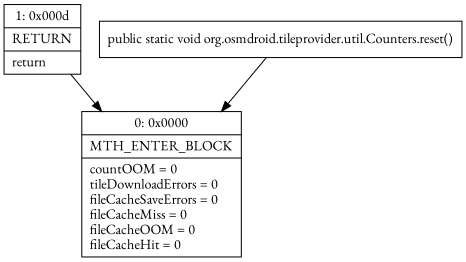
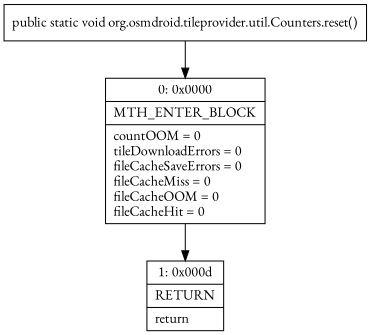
edge "1: 0x000d" -> "0: 0x0000": reversed
